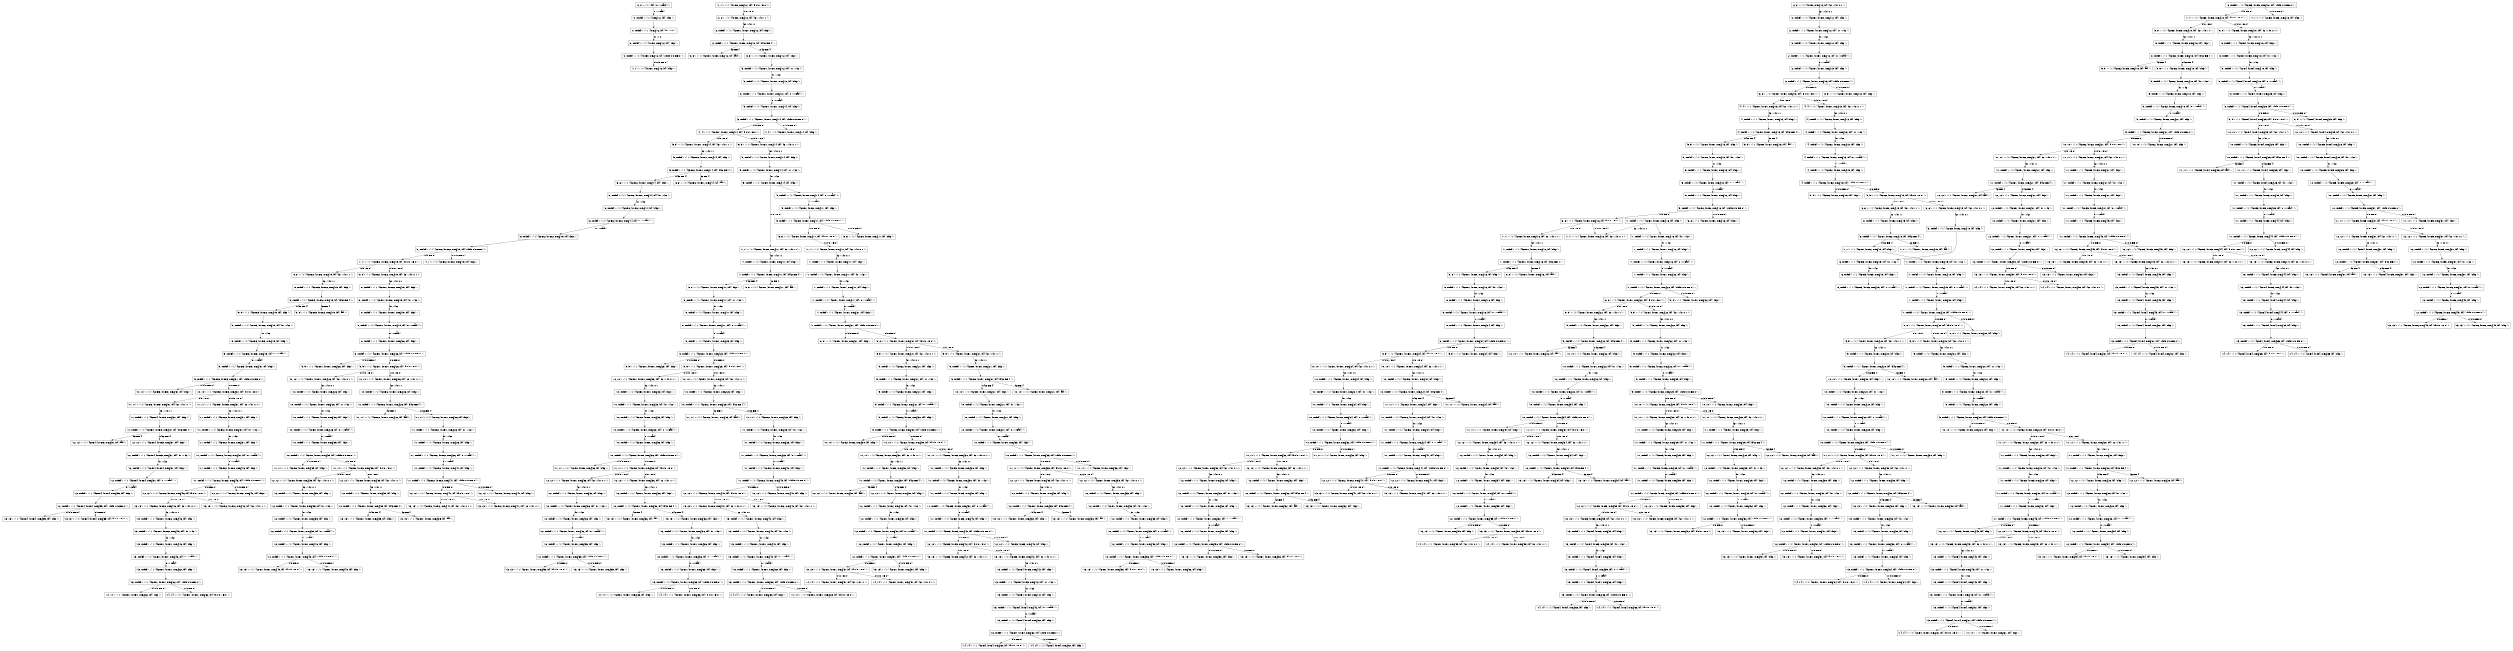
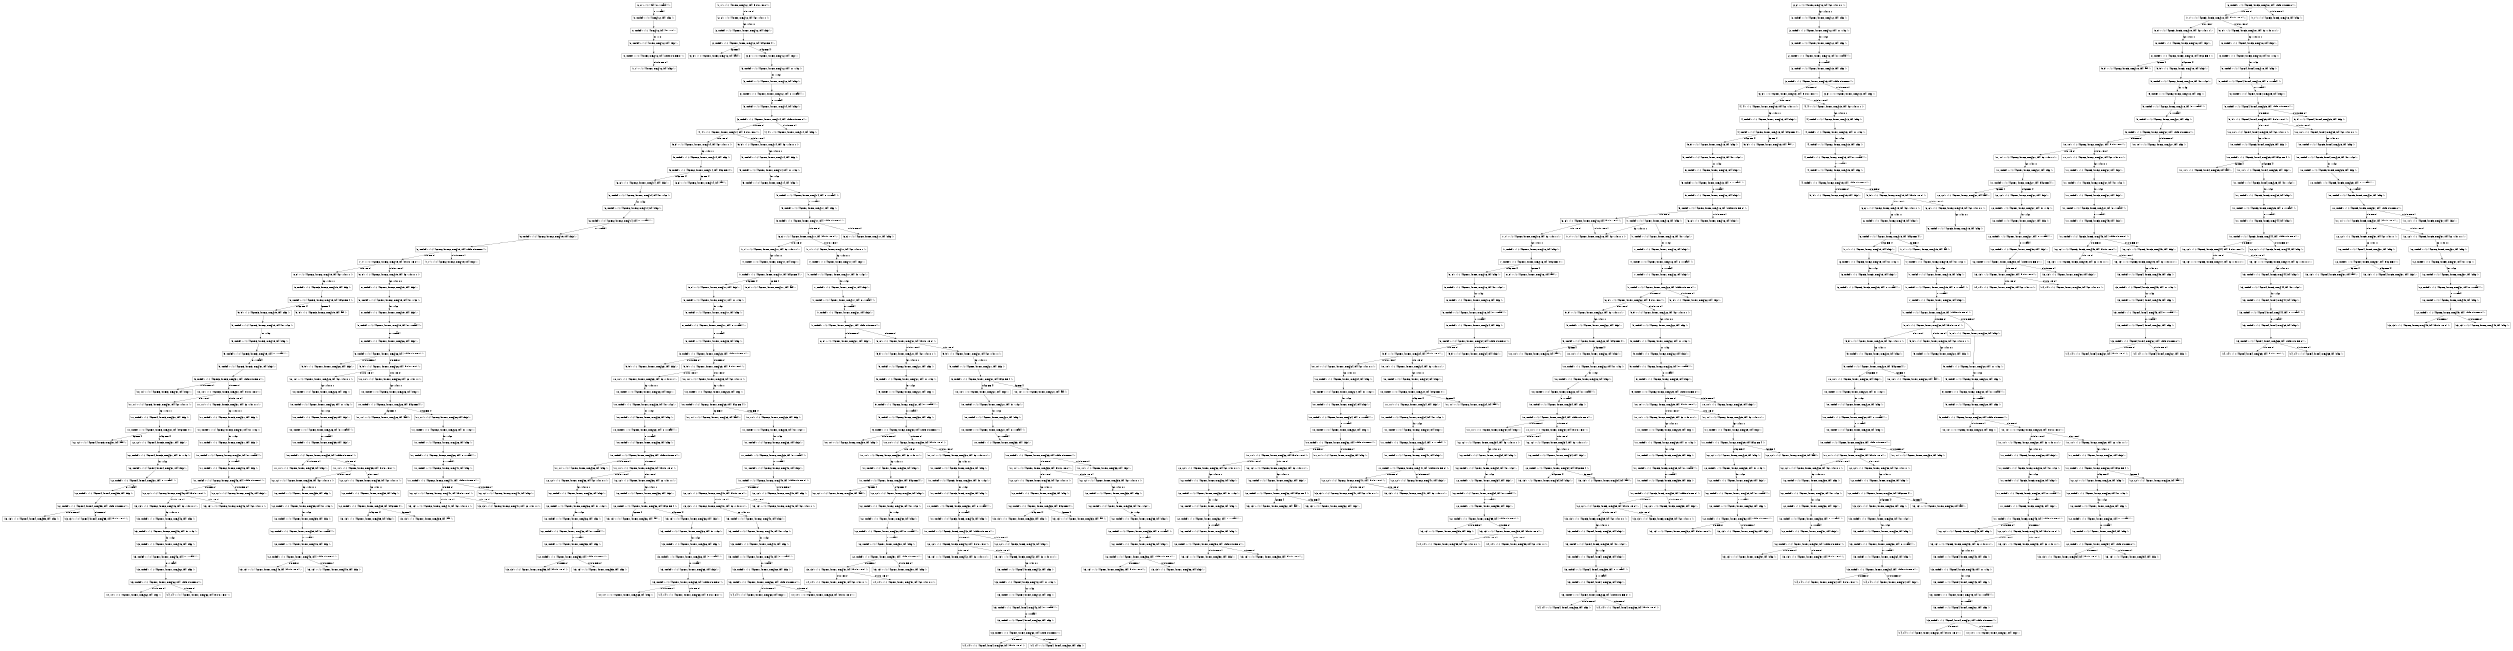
edge "(5, undef) : <| ϕ | [k2:=0, k1:=0, n:=@14, id] | skip |>" -> "(7, 7) : <| ϕ | [k2:=0, k1:=0, n:=@17, id] | k2 <- k1 - 1 |>": now "(6, 6) : <| ϕ | [k2:=0, k1:=0, n:=@17, id] | if ¬(n <= 0) |>" -> "(7, 7) : <| ϕ | [k2:=0, k1:=0, n:=@17, id] | k2 <- k1 - 1 |>"
edge "(6, undef) : <| ϕ | [k2:=3, k1:=2, n:=@15, id] | skip |>" -> "(6, undef) : <| ϕ | [k2:=3, k1:=2, n:=@15, id] | k1 <- k2 |>": now "(7, 7) : <| ϕ | [k2:=1, k1:=2, n:=@15, id] | skip |>" -> "(6, undef) : <| ϕ | [k2:=3, k1:=2, n:=@15, id] | k1 <- k2 |>"
edge "(9, undef) : <| ϕ | [k2:=2, k1:=1, n:=@20, id] | skip |>" -> "(9, undef) : <| ϕ | [k2:=2, k1:=1, n:=@20, id] | k1 <- k2 |>": now "(8, 8) : <| ϕ | [k2:=1, k1:=1, n:=@20, id] | skip |>" -> "(9, undef) : <| ϕ | [k2:=2, k1:=1, n:=@20, id] | k1 <- k2 |>"
